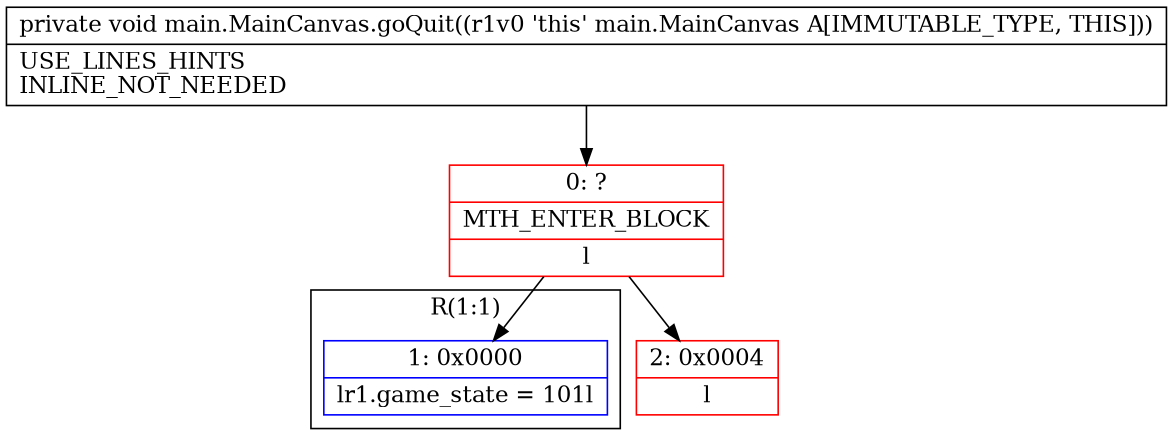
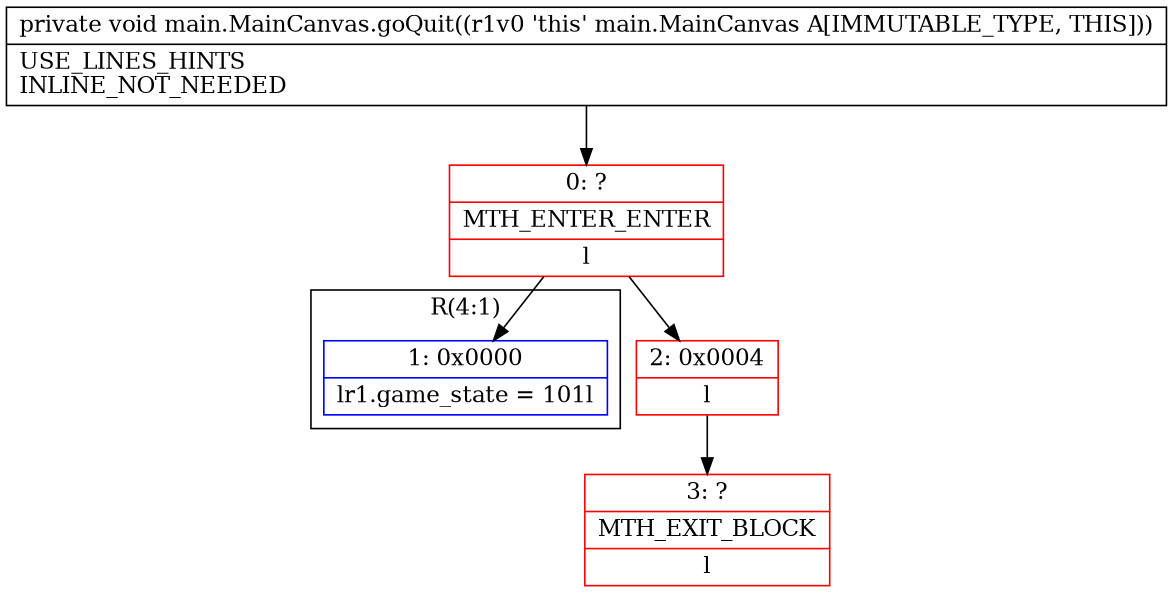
node "0: ?": text "MTH_ENTER_BLOCK" -> "MTH_ENTER_ENTER"
cluster "R(1:1)": label "R(1:1)" -> "R(4:1)"
node "3: ?": added
